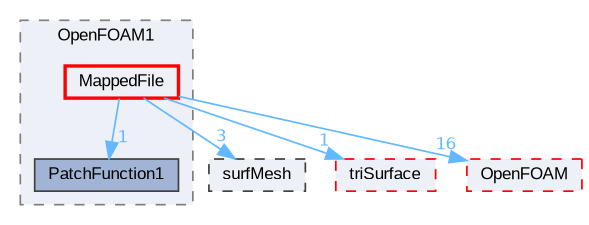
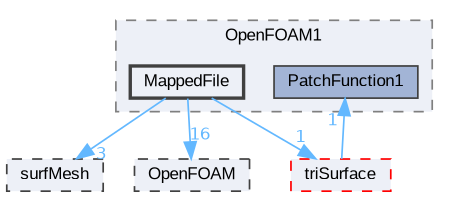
node "MappedFile": color red -> grey25
edge "MappedFile" -> "PatchFunction1": now "triSurface" -> "PatchFunction1"
node "OpenFOAM": color red -> grey25
